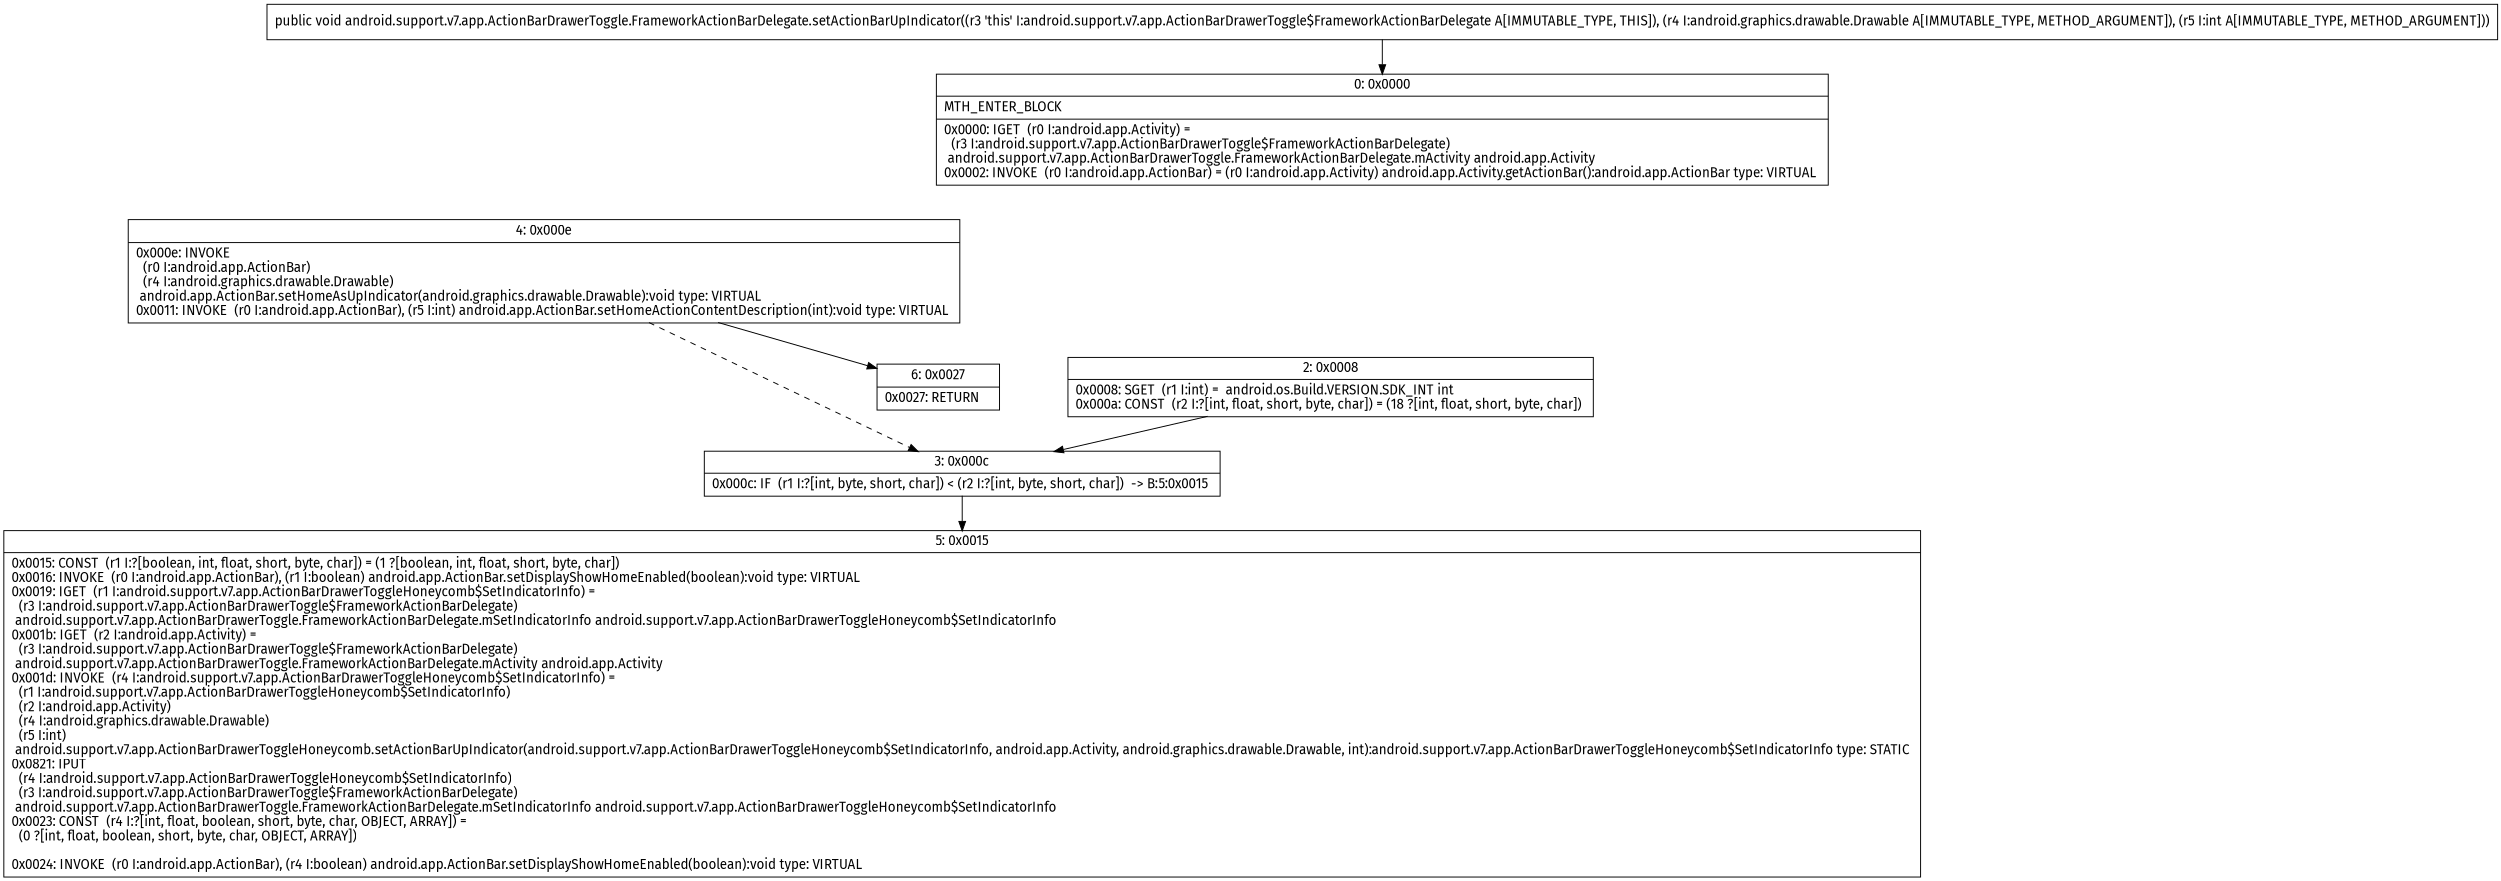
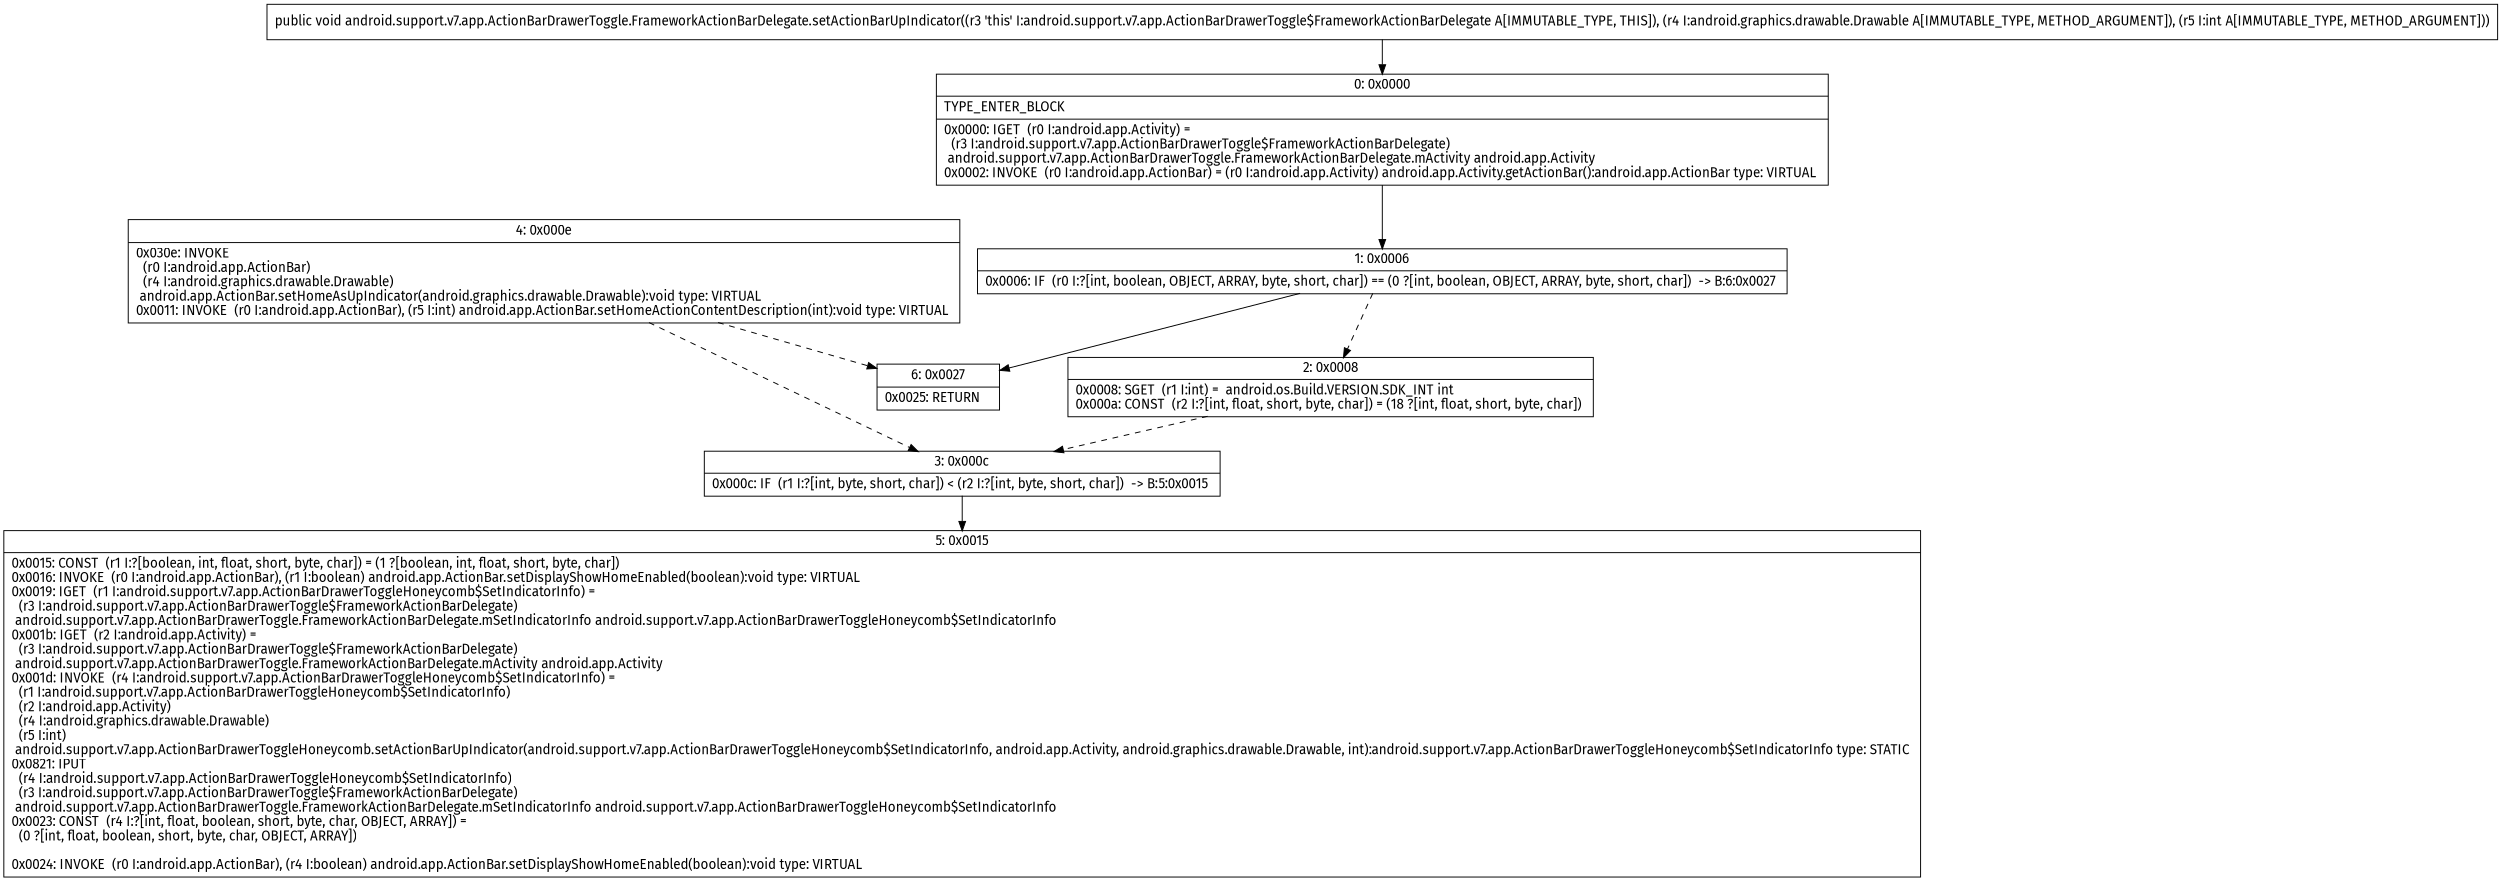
node "0: 0x0000": text "MTH_ENTER_BLOCK" -> "TYPE_ENTER_BLOCK"
node "4: 0x000e": text "0x000e: INVOKE" -> "0x030e: INVOKE"
node "1: 0x0006": added
edge "4: 0x000e" -> "6: 0x0027": style solid -> dashed
node "6: 0x0027": text "0x0027: RETURN" -> "0x0025: RETURN"
edge "2: 0x0008" -> "3: 0x000c": style solid -> dashed
